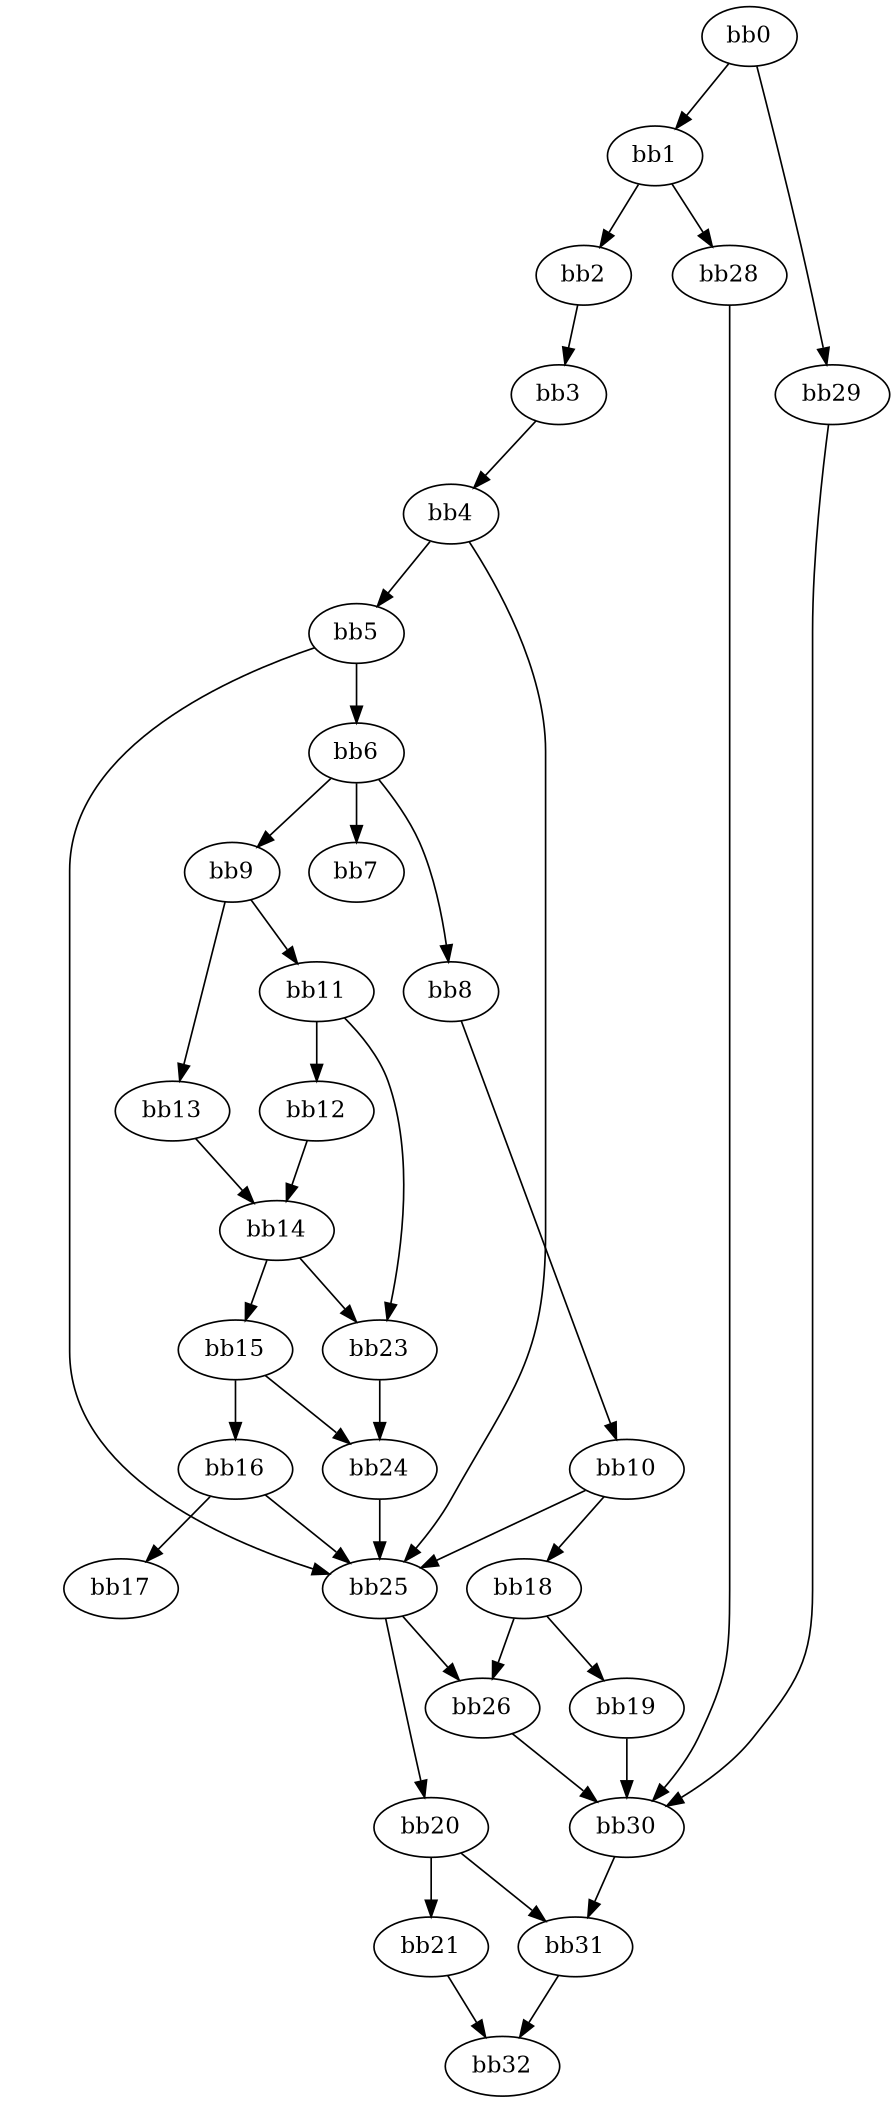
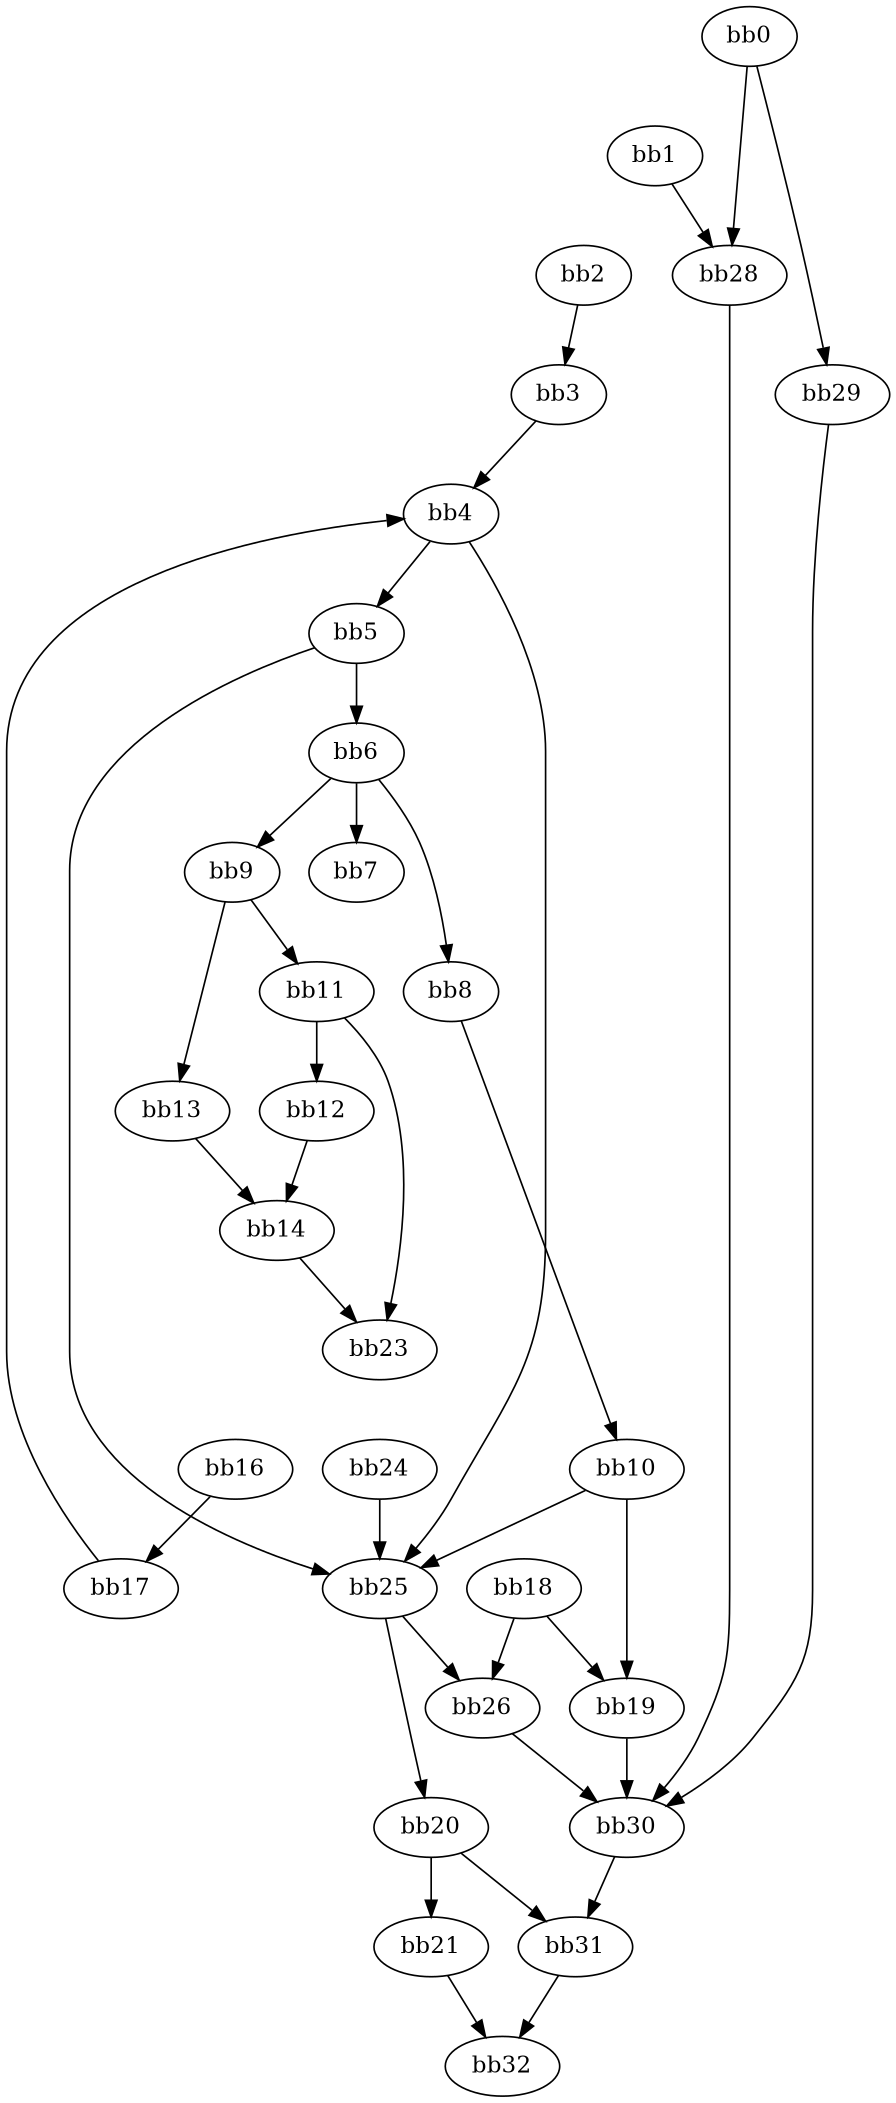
edge "bb0" -> "bb1": now "bb0" -> "bb28"
edge "bb1" -> "bb2": removed
edge "bb17" -> "bb4": added
node "bb15": removed
edge "bb23" -> "bb24": removed
edge "bb10" -> "bb18": now "bb10" -> "bb19"
edge "bb16" -> "bb25": removed
